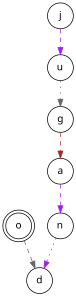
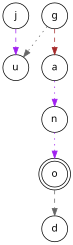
edge "u" -> "g": reversed
edge "a" -> "n": style dashed -> dotted
edge "n" -> "d": now "n" -> "o"
